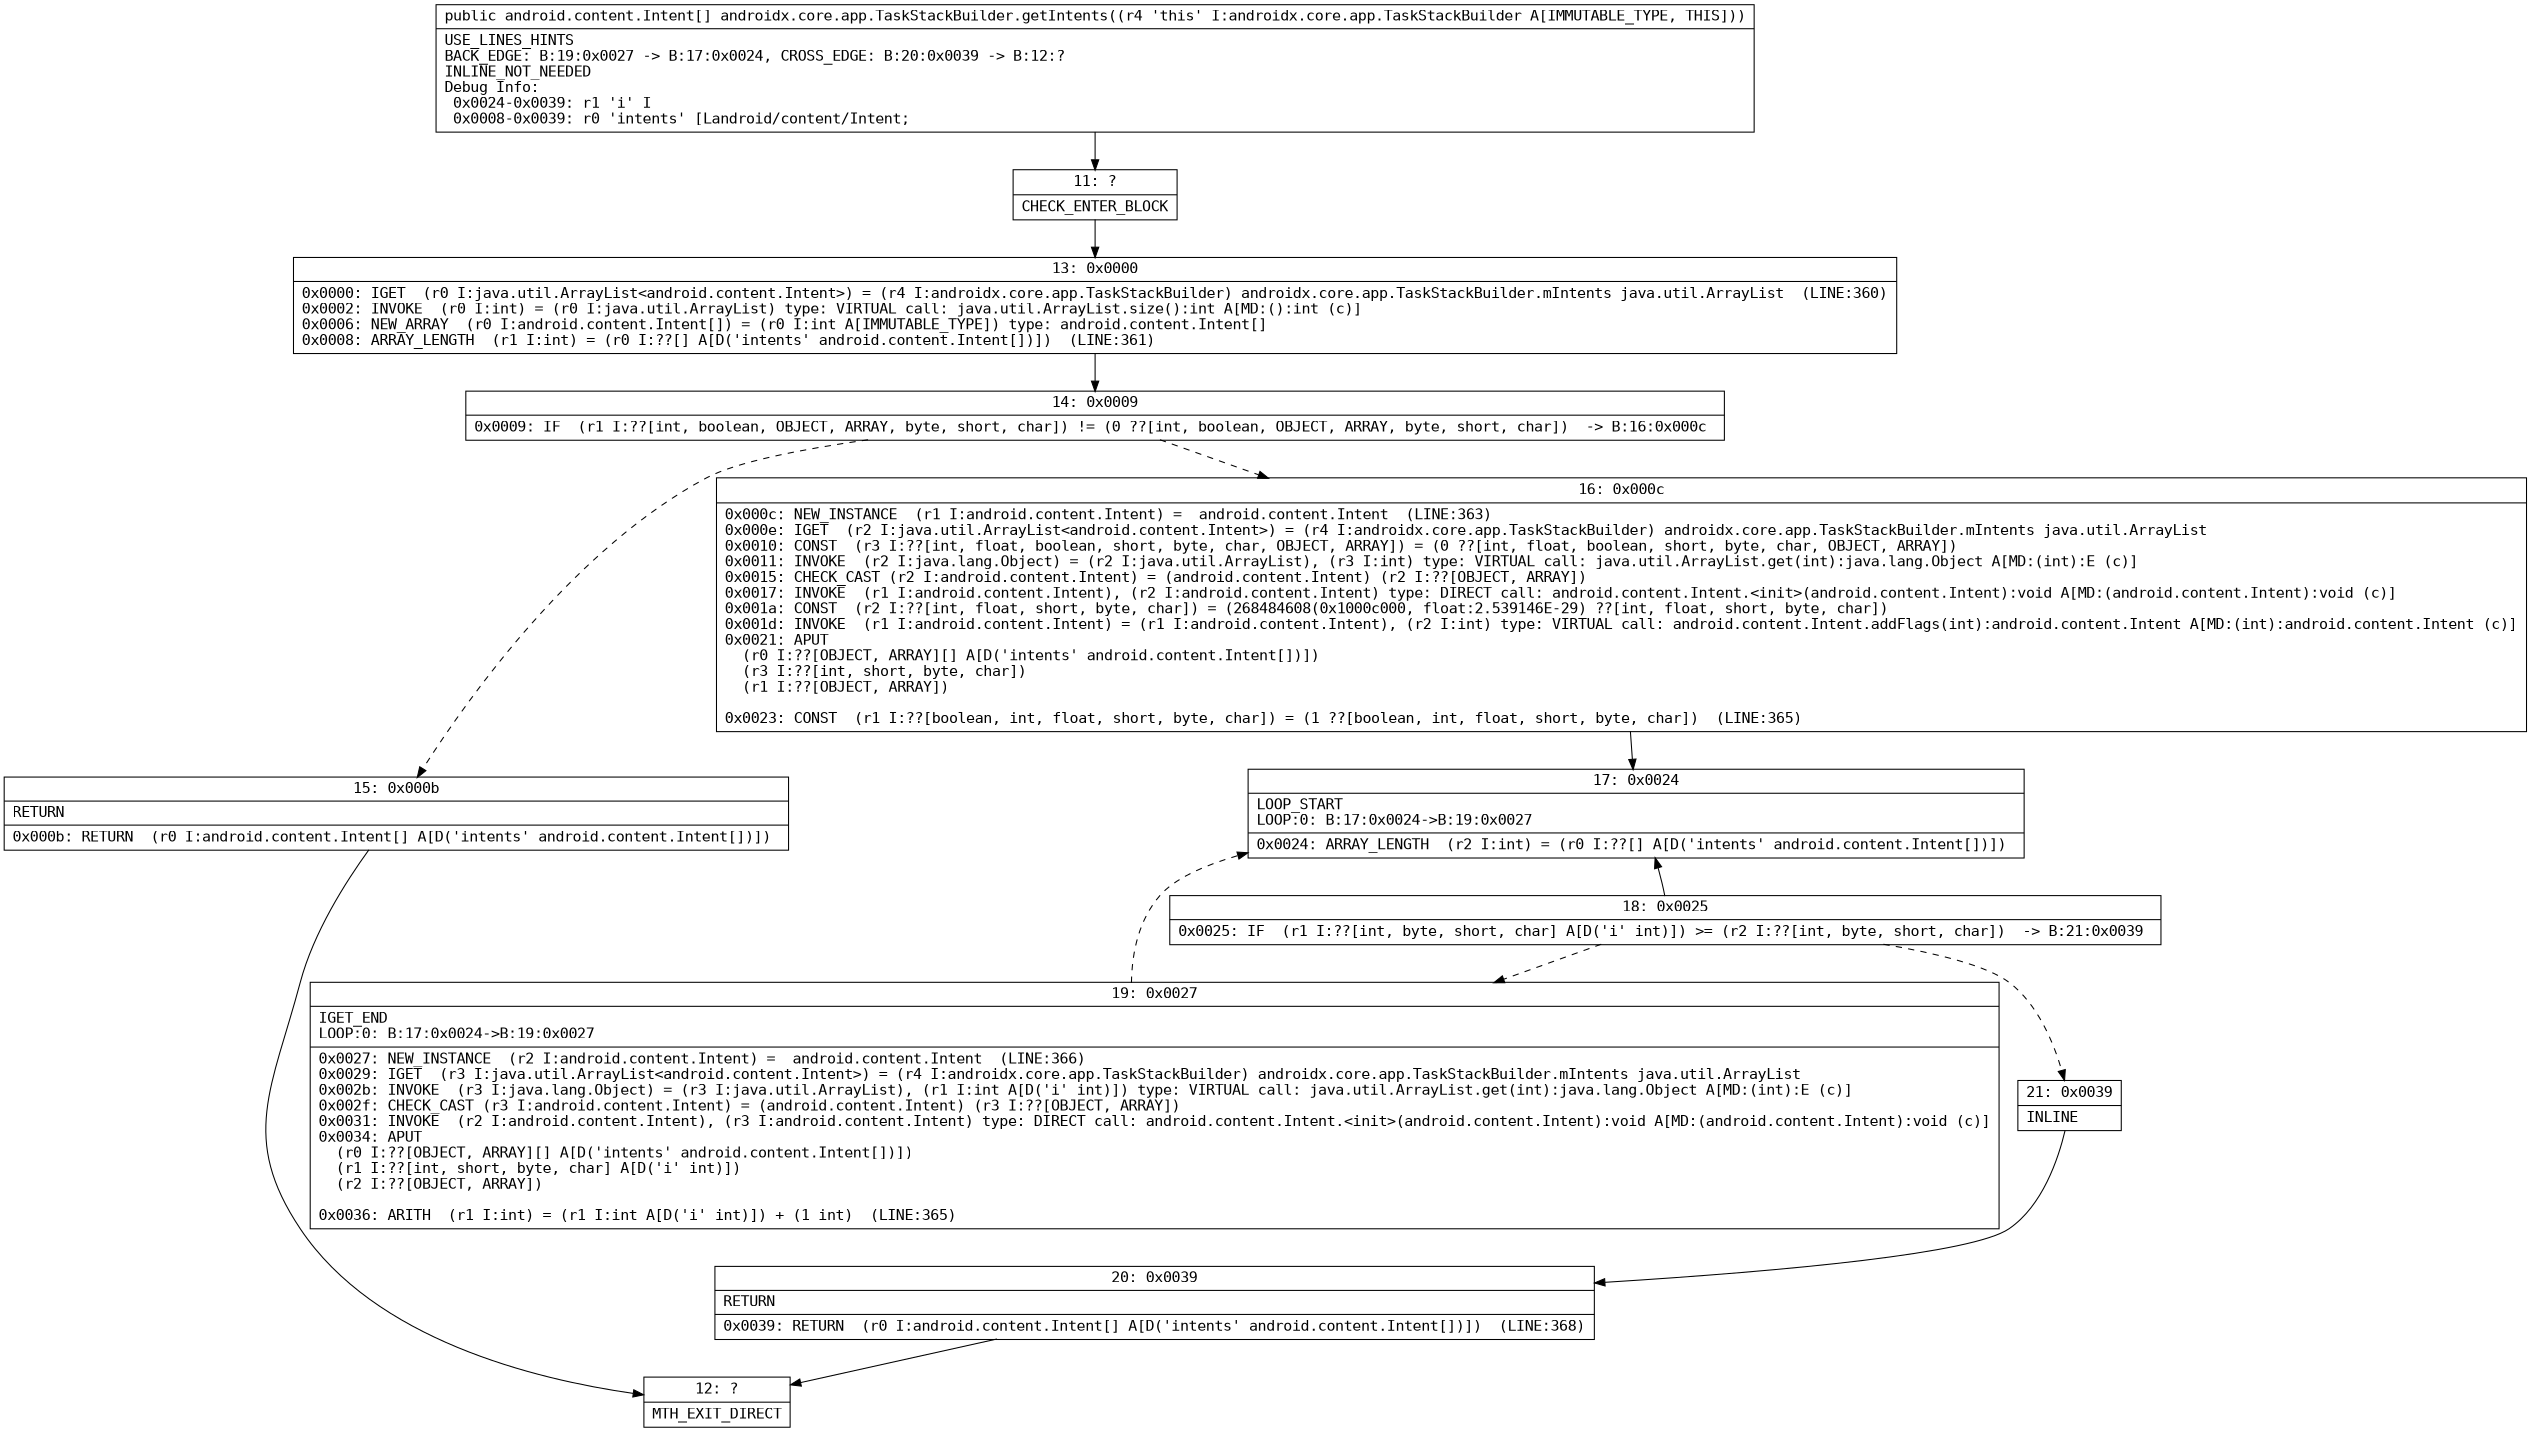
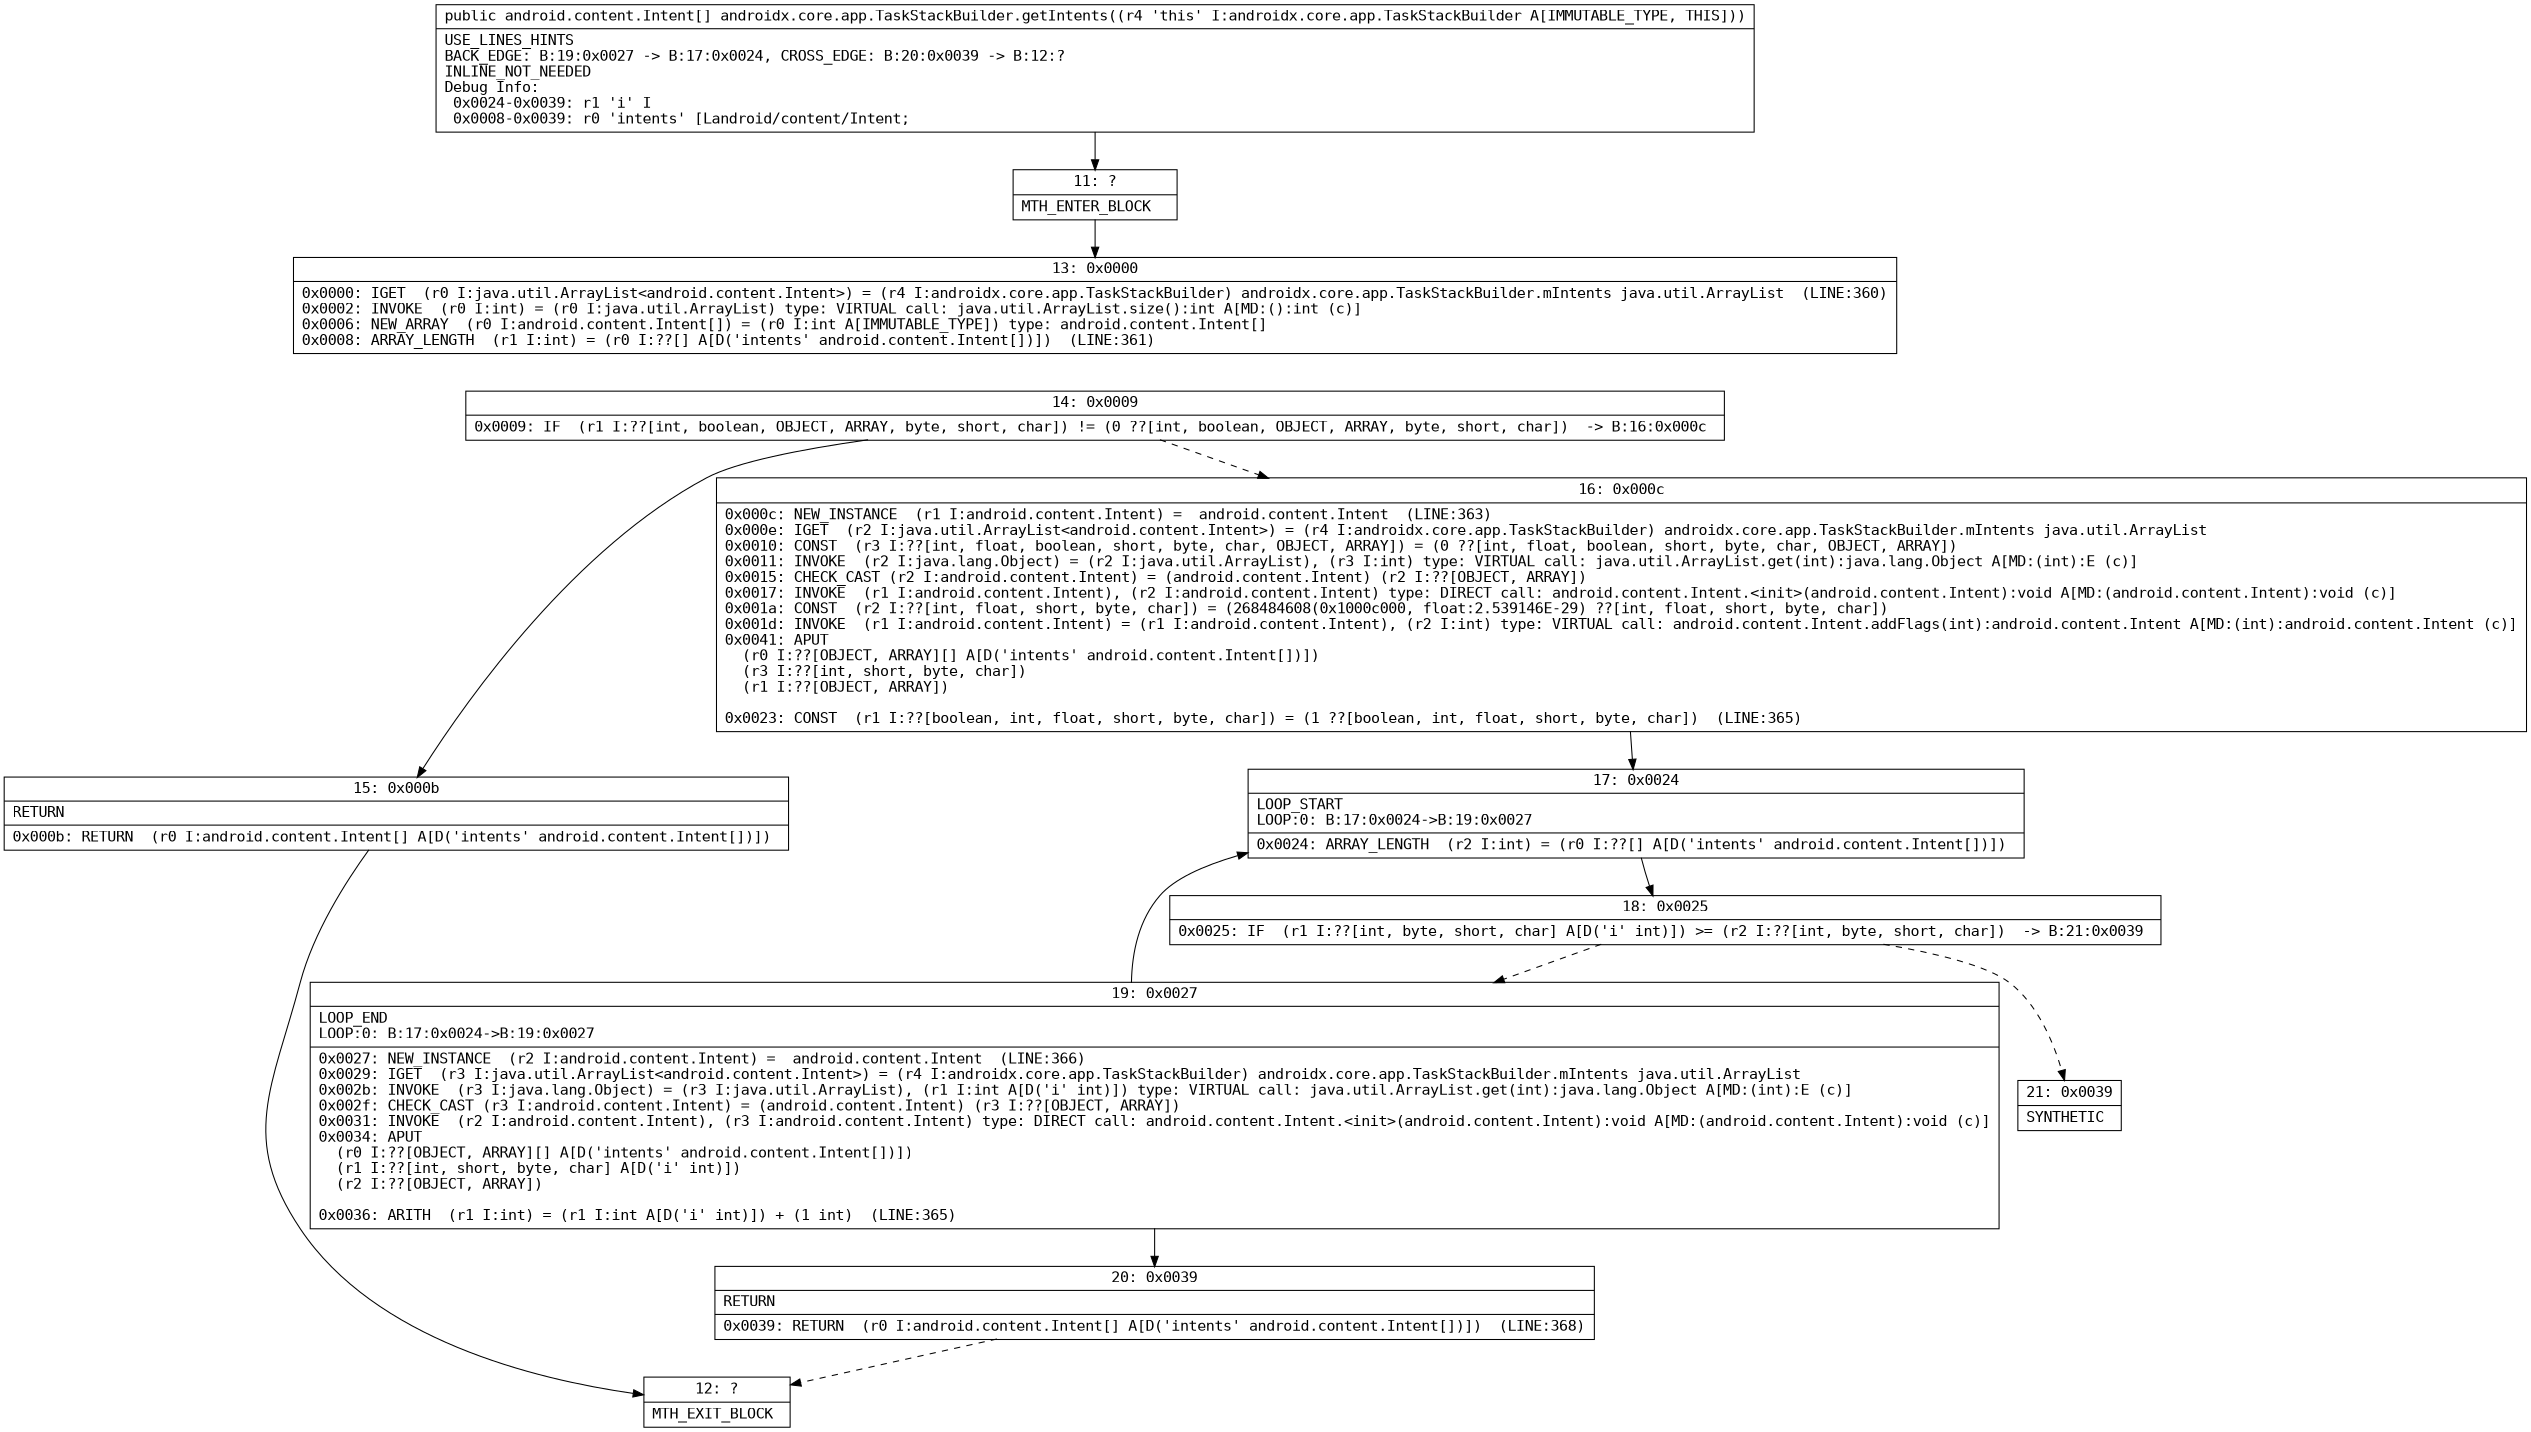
node "11: ?": text "CHECK_ENTER_BLOCK" -> "MTH_ENTER_BLOCK"
edge "13: 0x0000" -> "14: 0x0009": removed
edge "14: 0x0009" -> "15: 0x000b": style dashed -> solid
node "16: 0x000c": text "0x0021: APUT" -> "0x0041: APUT"
edge "18: 0x0025" -> "17: 0x0024": reversed
edge "19: 0x0027" -> "17: 0x0024": style dashed -> solid
node "19: 0x0027": text "IGET_END" -> "LOOP_END"
node "21: 0x0039": text "INLINE" -> "SYNTHETIC"
edge "21: 0x0039" -> "20: 0x0039": now "19: 0x0027" -> "20: 0x0039"
edge "20: 0x0039" -> "12: ?": style solid -> dashed
node "12: ?": text "MTH_EXIT_DIRECT" -> "MTH_EXIT_BLOCK"
